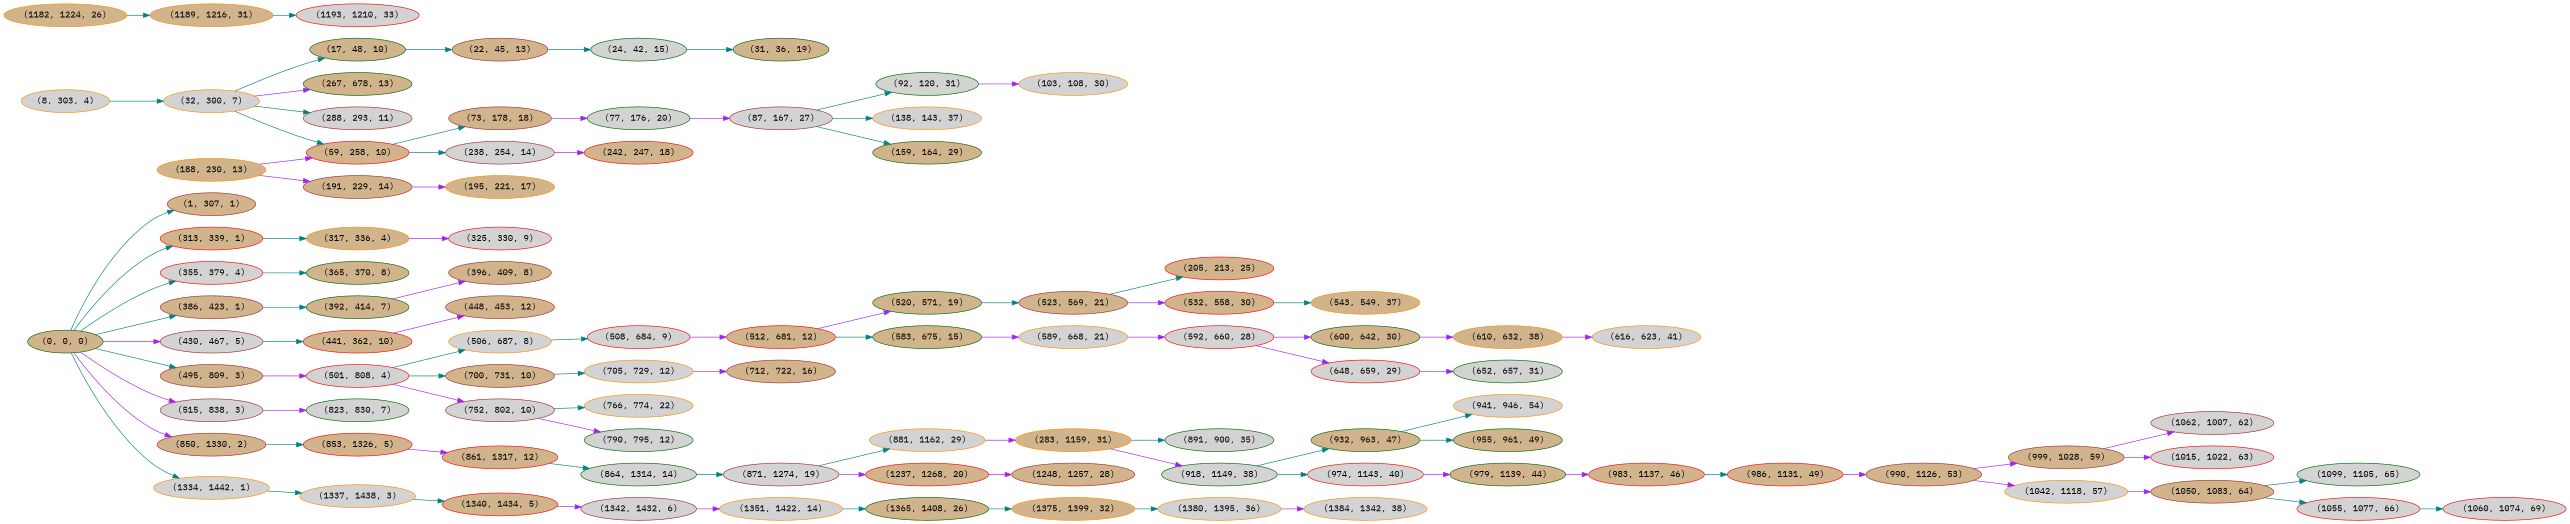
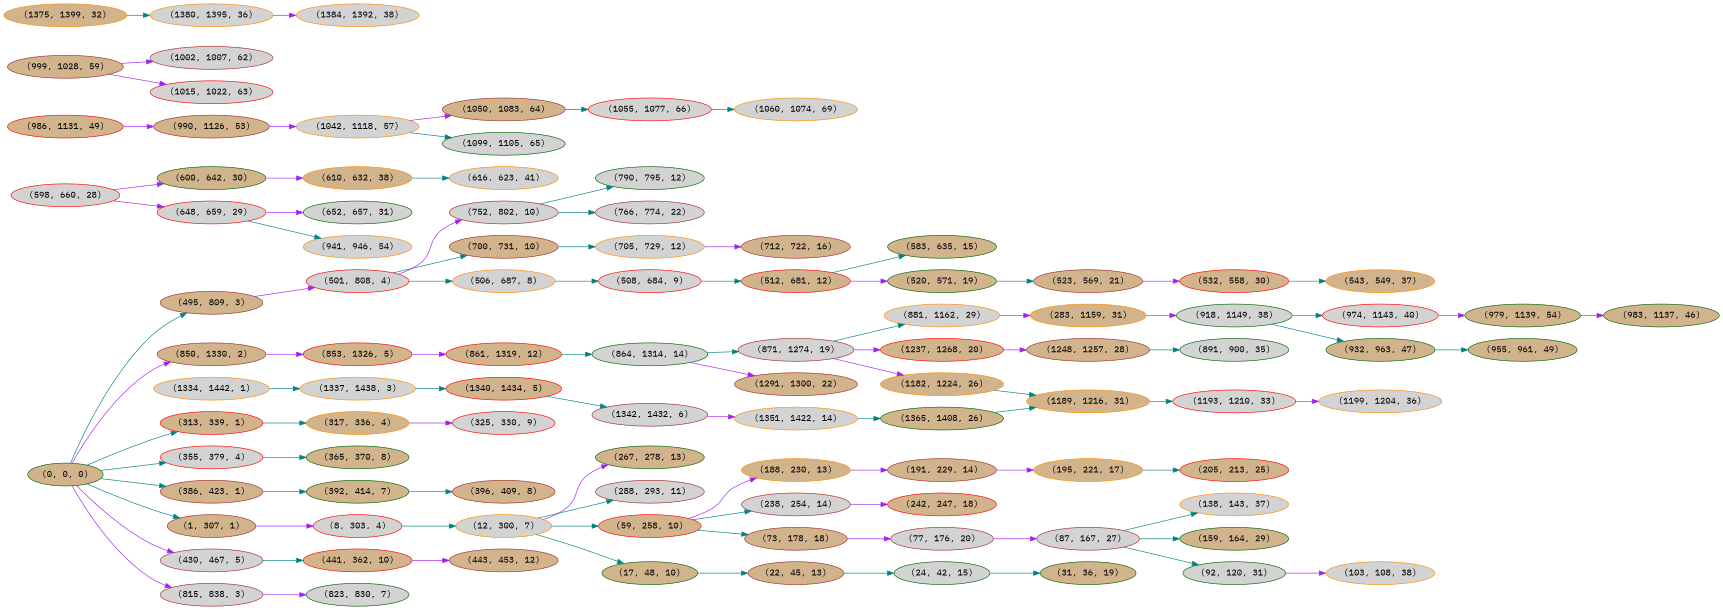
node "(267, 678, 13)": label "(267, 678, 13)" -> "(267, 278, 13)"
node "(103, 108, 30)": label "(103, 108, 30)" -> "(103, 108, 38)"
node "(8, 303, 4)": color darkorange -> red
node "(32, 300, 7)": label "(32, 300, 7)" -> "(12, 300, 7)"
node "(77, 176, 20)": color darkgreen -> brown
edge "(188, 230, 13)" -> "(59, 258, 10)": reversed
edge "(523, 569, 21)" -> "(205, 213, 25)": now "(195, 221, 17)" -> "(205, 213, 25)"
edge "(392, 414, 7)" -> "(396, 409, 8)": color purple -> teal
node "(448, 453, 12)": label "(448, 453, 12)" -> "(443, 453, 12)"
edge "(508, 684, 9)" -> "(512, 681, 12)": color purple -> teal
node "(583, 675, 15)": label "(583, 675, 15)" -> "(583, 635, 15)"
node "(589, 668, 21)": removed
node "(592, 660, 28)": label "(592, 660, 28)" -> "(598, 660, 28)"
edge "(610, 632, 38)" -> "(616, 623, 41)": color purple -> teal
edge "(871, 1274, 19)" -> "(1182, 1224, 26)": added
node "(1291, 1300, 22)": added
node "(1199, 1204, 36)": added
node "(766, 774, 22)": color darkorange -> brown
node "(515, 838, 3)": label "(515, 838, 3)" -> "(815, 838, 3)"
edge "(0, 0, 0)" -> "(1334, 1442, 1)": removed
node "(1062, 1007, 62)": label "(1062, 1007, 62)" -> "(1002, 1007, 62)"
edge "(932, 963, 47)" -> "(941, 946, 54)": now "(648, 659, 29)" -> "(941, 946, 54)"
edge "(752, 802, 10)" -> "(790, 795, 12)": color purple -> teal
edge "(283, 1159, 31)" -> "(891, 900, 35)": now "(1248, 1257, 28)" -> "(891, 900, 35)"
edge "(850, 1330, 2)" -> "(853, 1326, 5)": color teal -> purple
node "(861, 1317, 12)": label "(861, 1317, 12)" -> "(861, 1319, 12)"
edge "(990, 1126, 53)" -> "(999, 1028, 59)": removed
node "(979, 1139, 44)": label "(979, 1139, 44)" -> "(979, 1139, 54)"
node "(983, 1137, 46)": color red -> darkgreen
edge "(983, 1137, 46)" -> "(986, 1131, 49)": removed
edge "(1050, 1083, 64)" -> "(1099, 1105, 65)": now "(1042, 1118, 57)" -> "(1099, 1105, 65)"
edge "(1340, 1434, 5)" -> "(1342, 1432, 6)": color purple -> teal
edge "(1365, 1408, 26)" -> "(1375, 1399, 32)": now "(1365, 1408, 26)" -> "(1189, 1216, 31)"
node "(1384, 1342, 38)": label "(1384, 1342, 38)" -> "(1384, 1392, 38)"
node "(1060, 1074, 69)": color red -> darkorange
edge "(1, 307, 1)" -> "(8, 303, 4)": added
